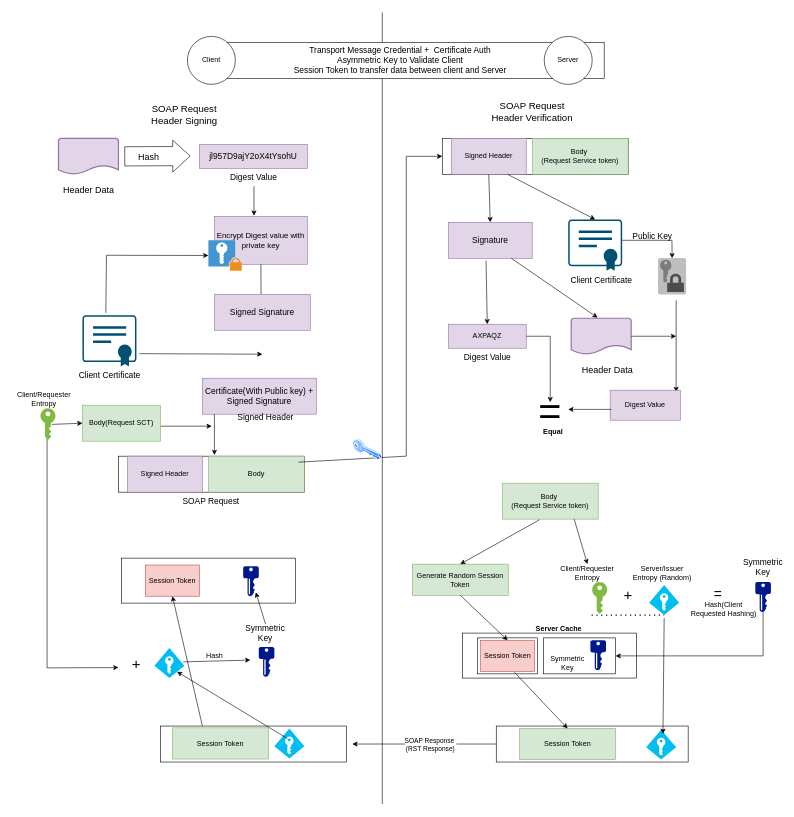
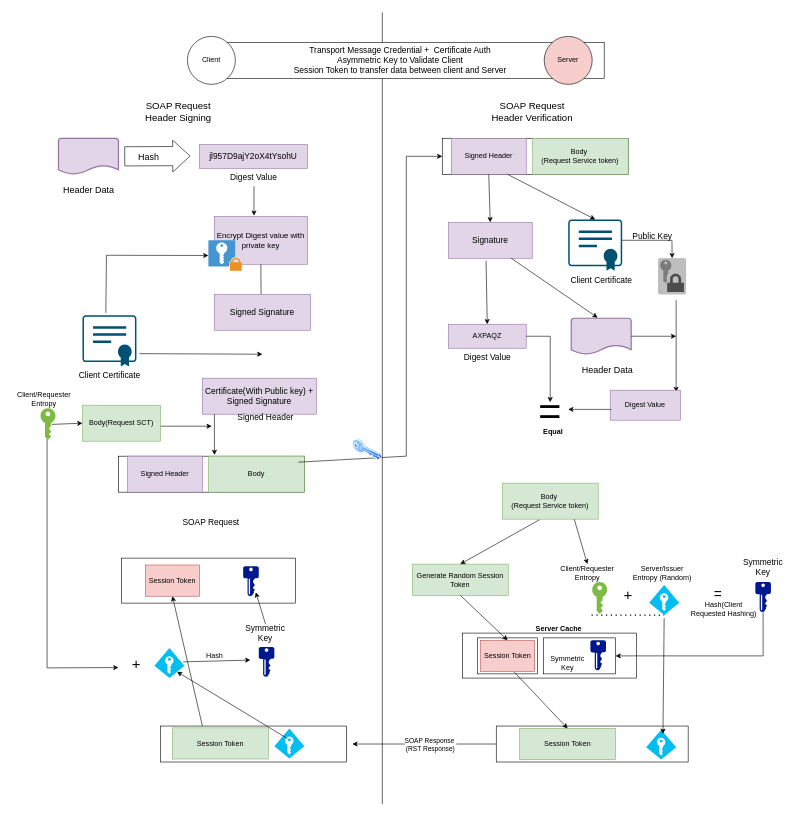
node "Server": fillcolor #ffffff -> #f8cecc
node "SOAP Request Header Signing": moved (185, 114) -> (179, 111)
node "SOAP Request": moved (212, 501) -> (212, 522)
